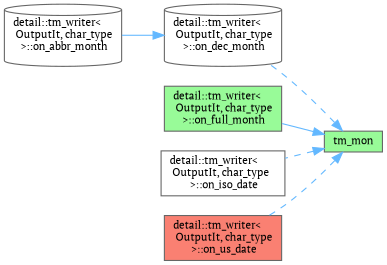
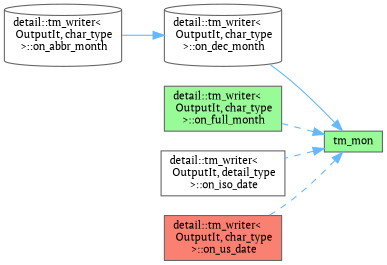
edge "detail::tm_writer< OutputIt, char_type >::on_dec_month" -> "tm_mon": style dashed -> solid
edge "detail::tm_writer< OutputIt, char_type >::on_full_month" -> "tm_mon": style solid -> dashed
node "detail::tm_writer< OutputIt, char_type >::on_iso_date": label "detail::tm_writer< OutputIt, char_type >::on_iso_date" -> "detail::tm_writer< OutputIt, detail_type >::on_iso_date"
